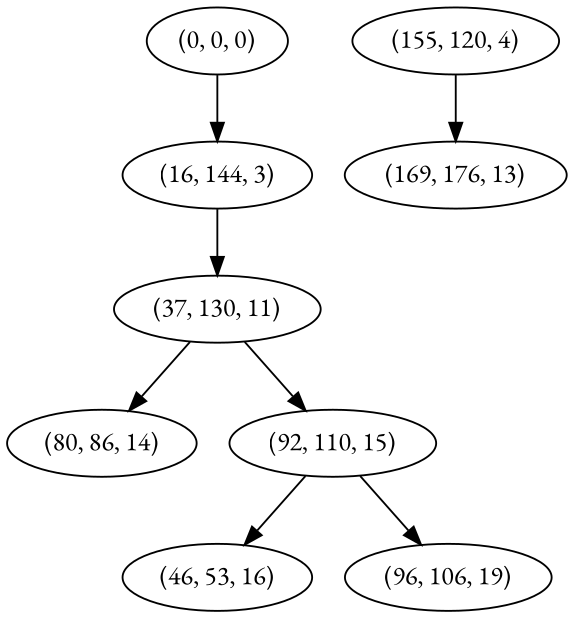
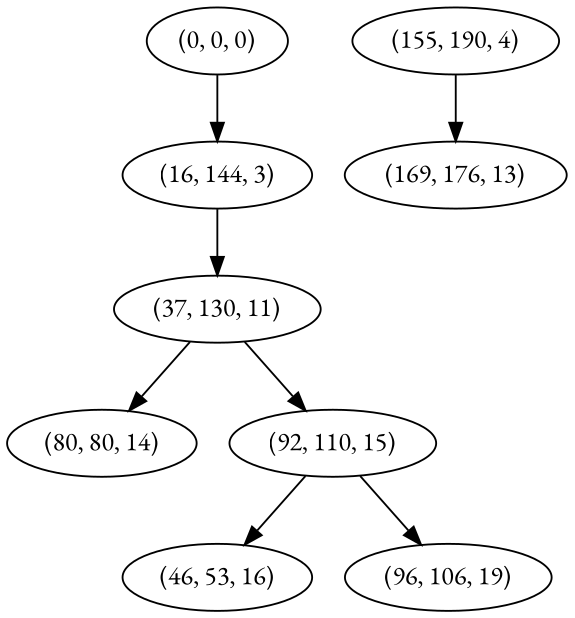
node "(155, 120, 4)": label "(155, 120, 4)" -> "(155, 190, 4)"
node "(80, 86, 14)": label "(80, 86, 14)" -> "(80, 80, 14)"
